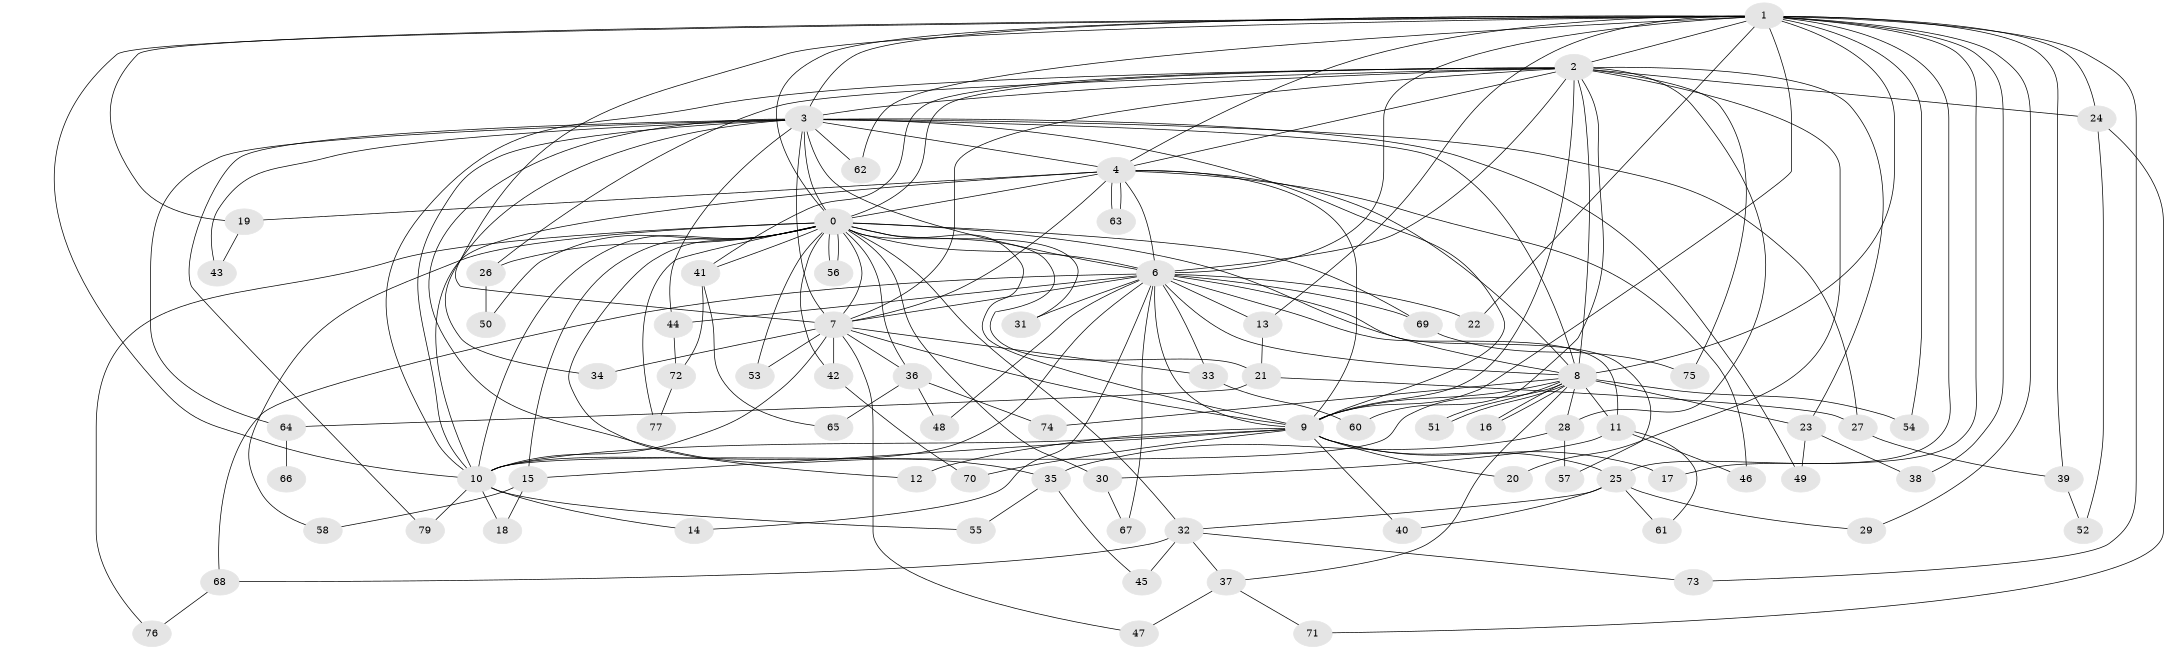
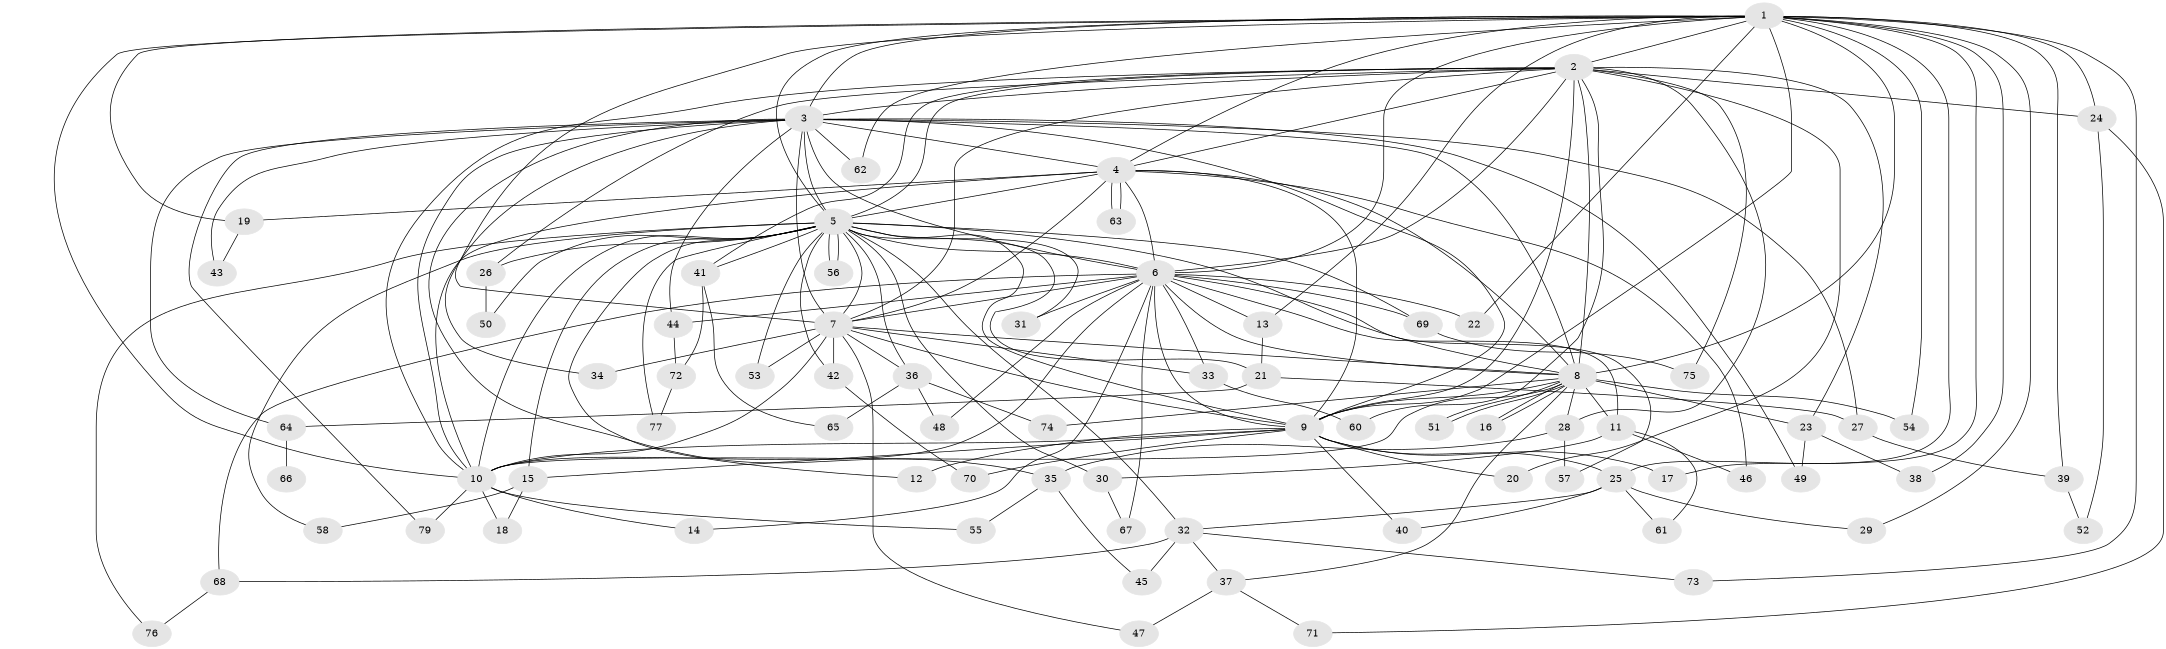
node "0": label "0" -> "5"
edge "7" -- "8": added
